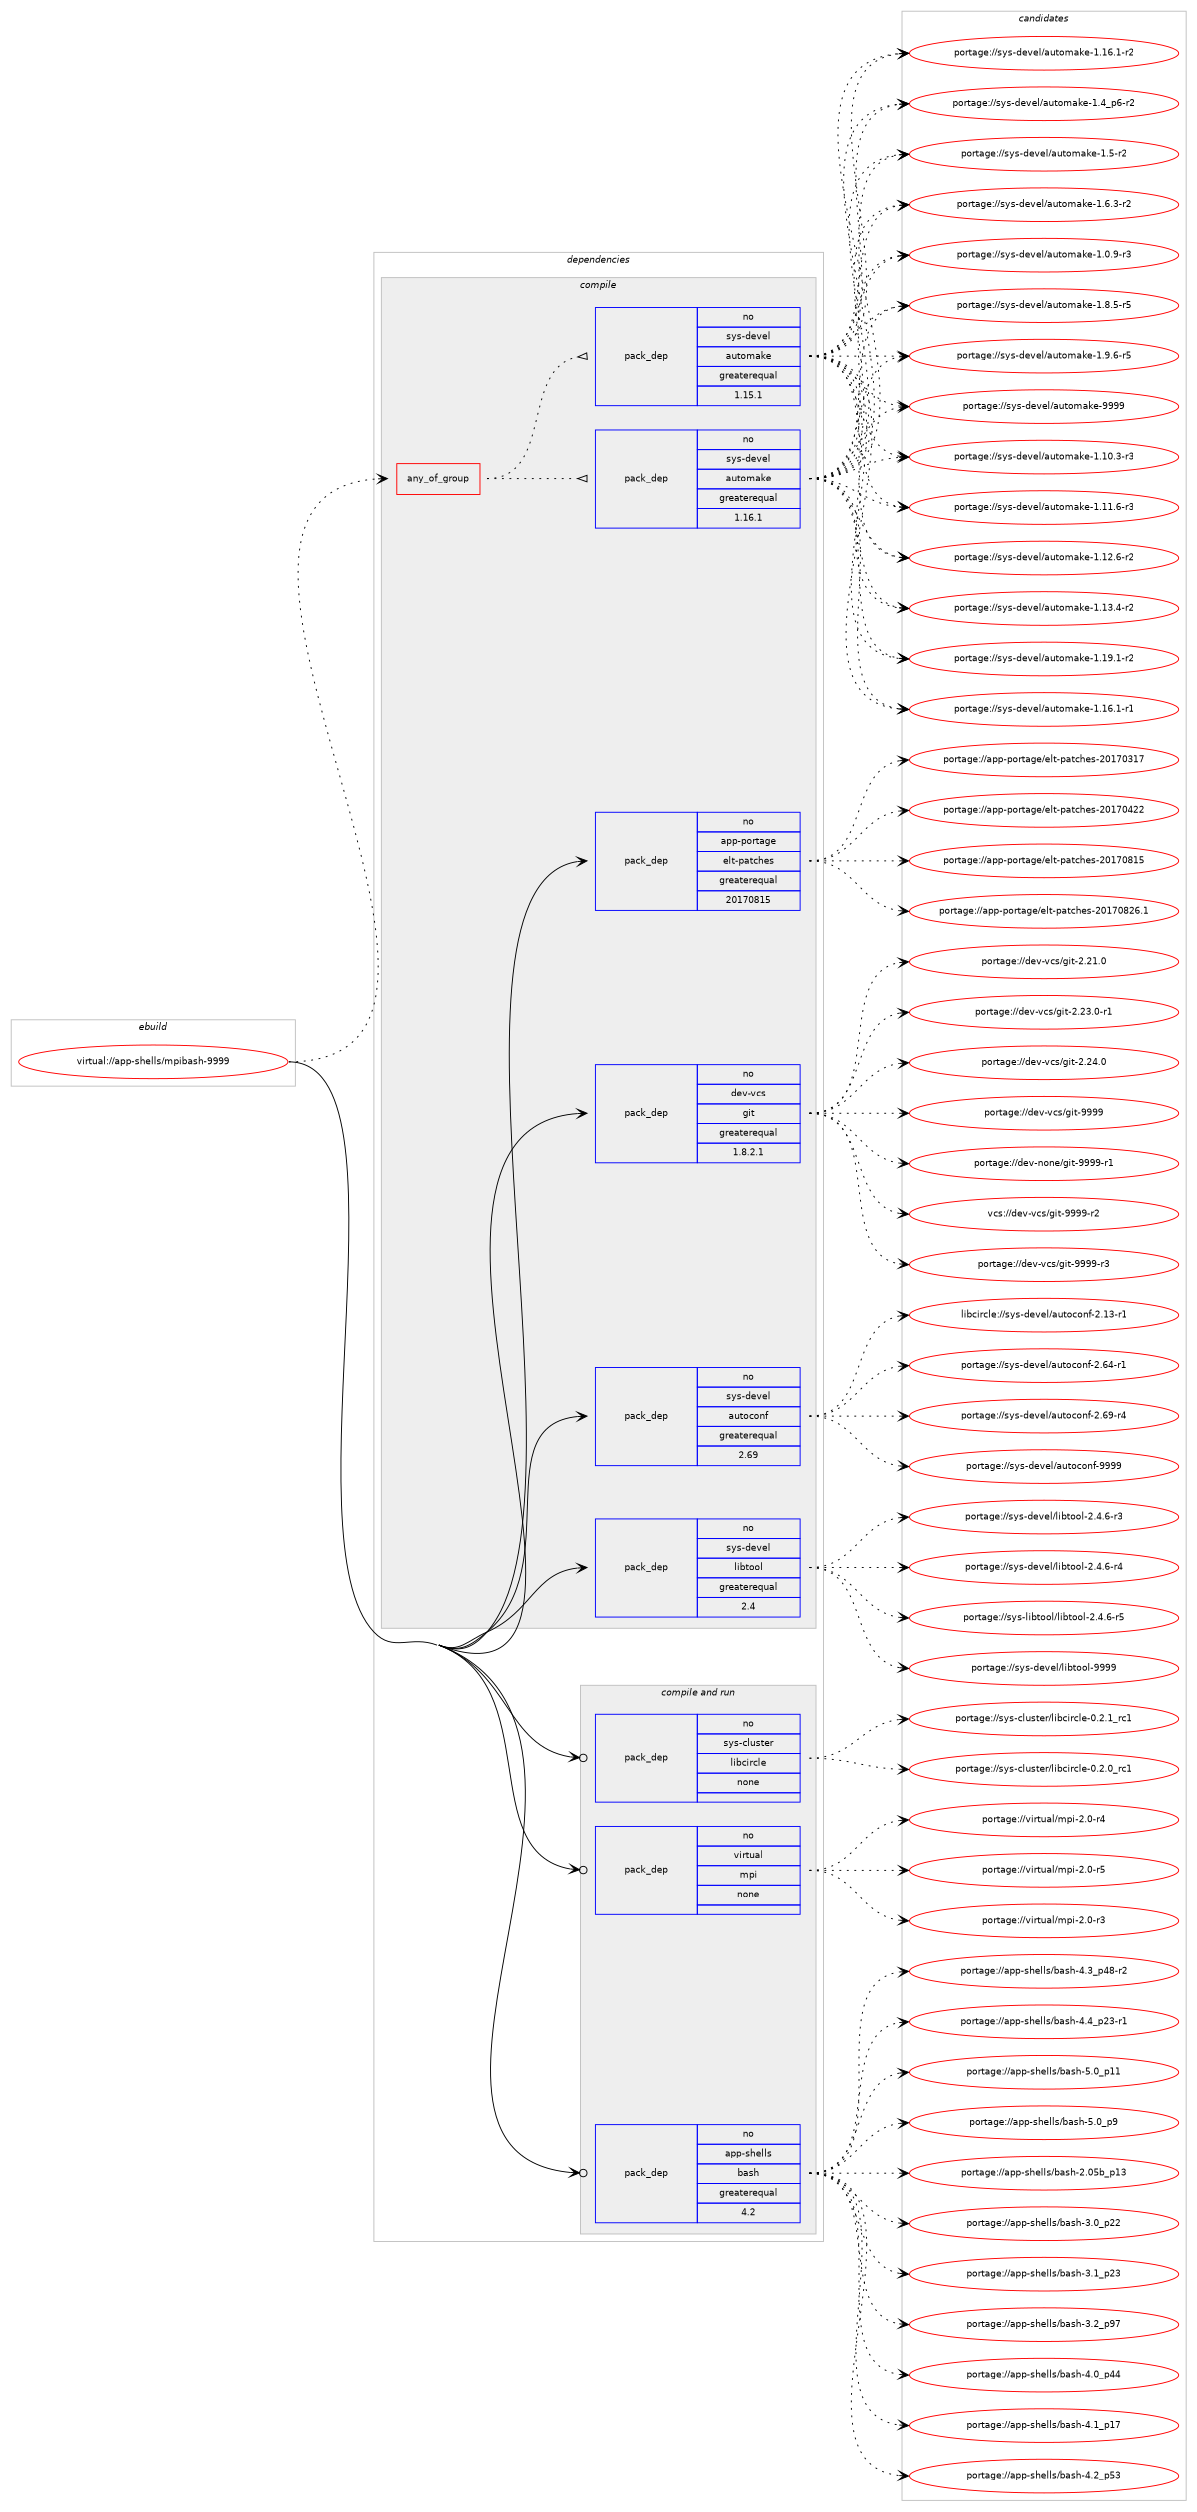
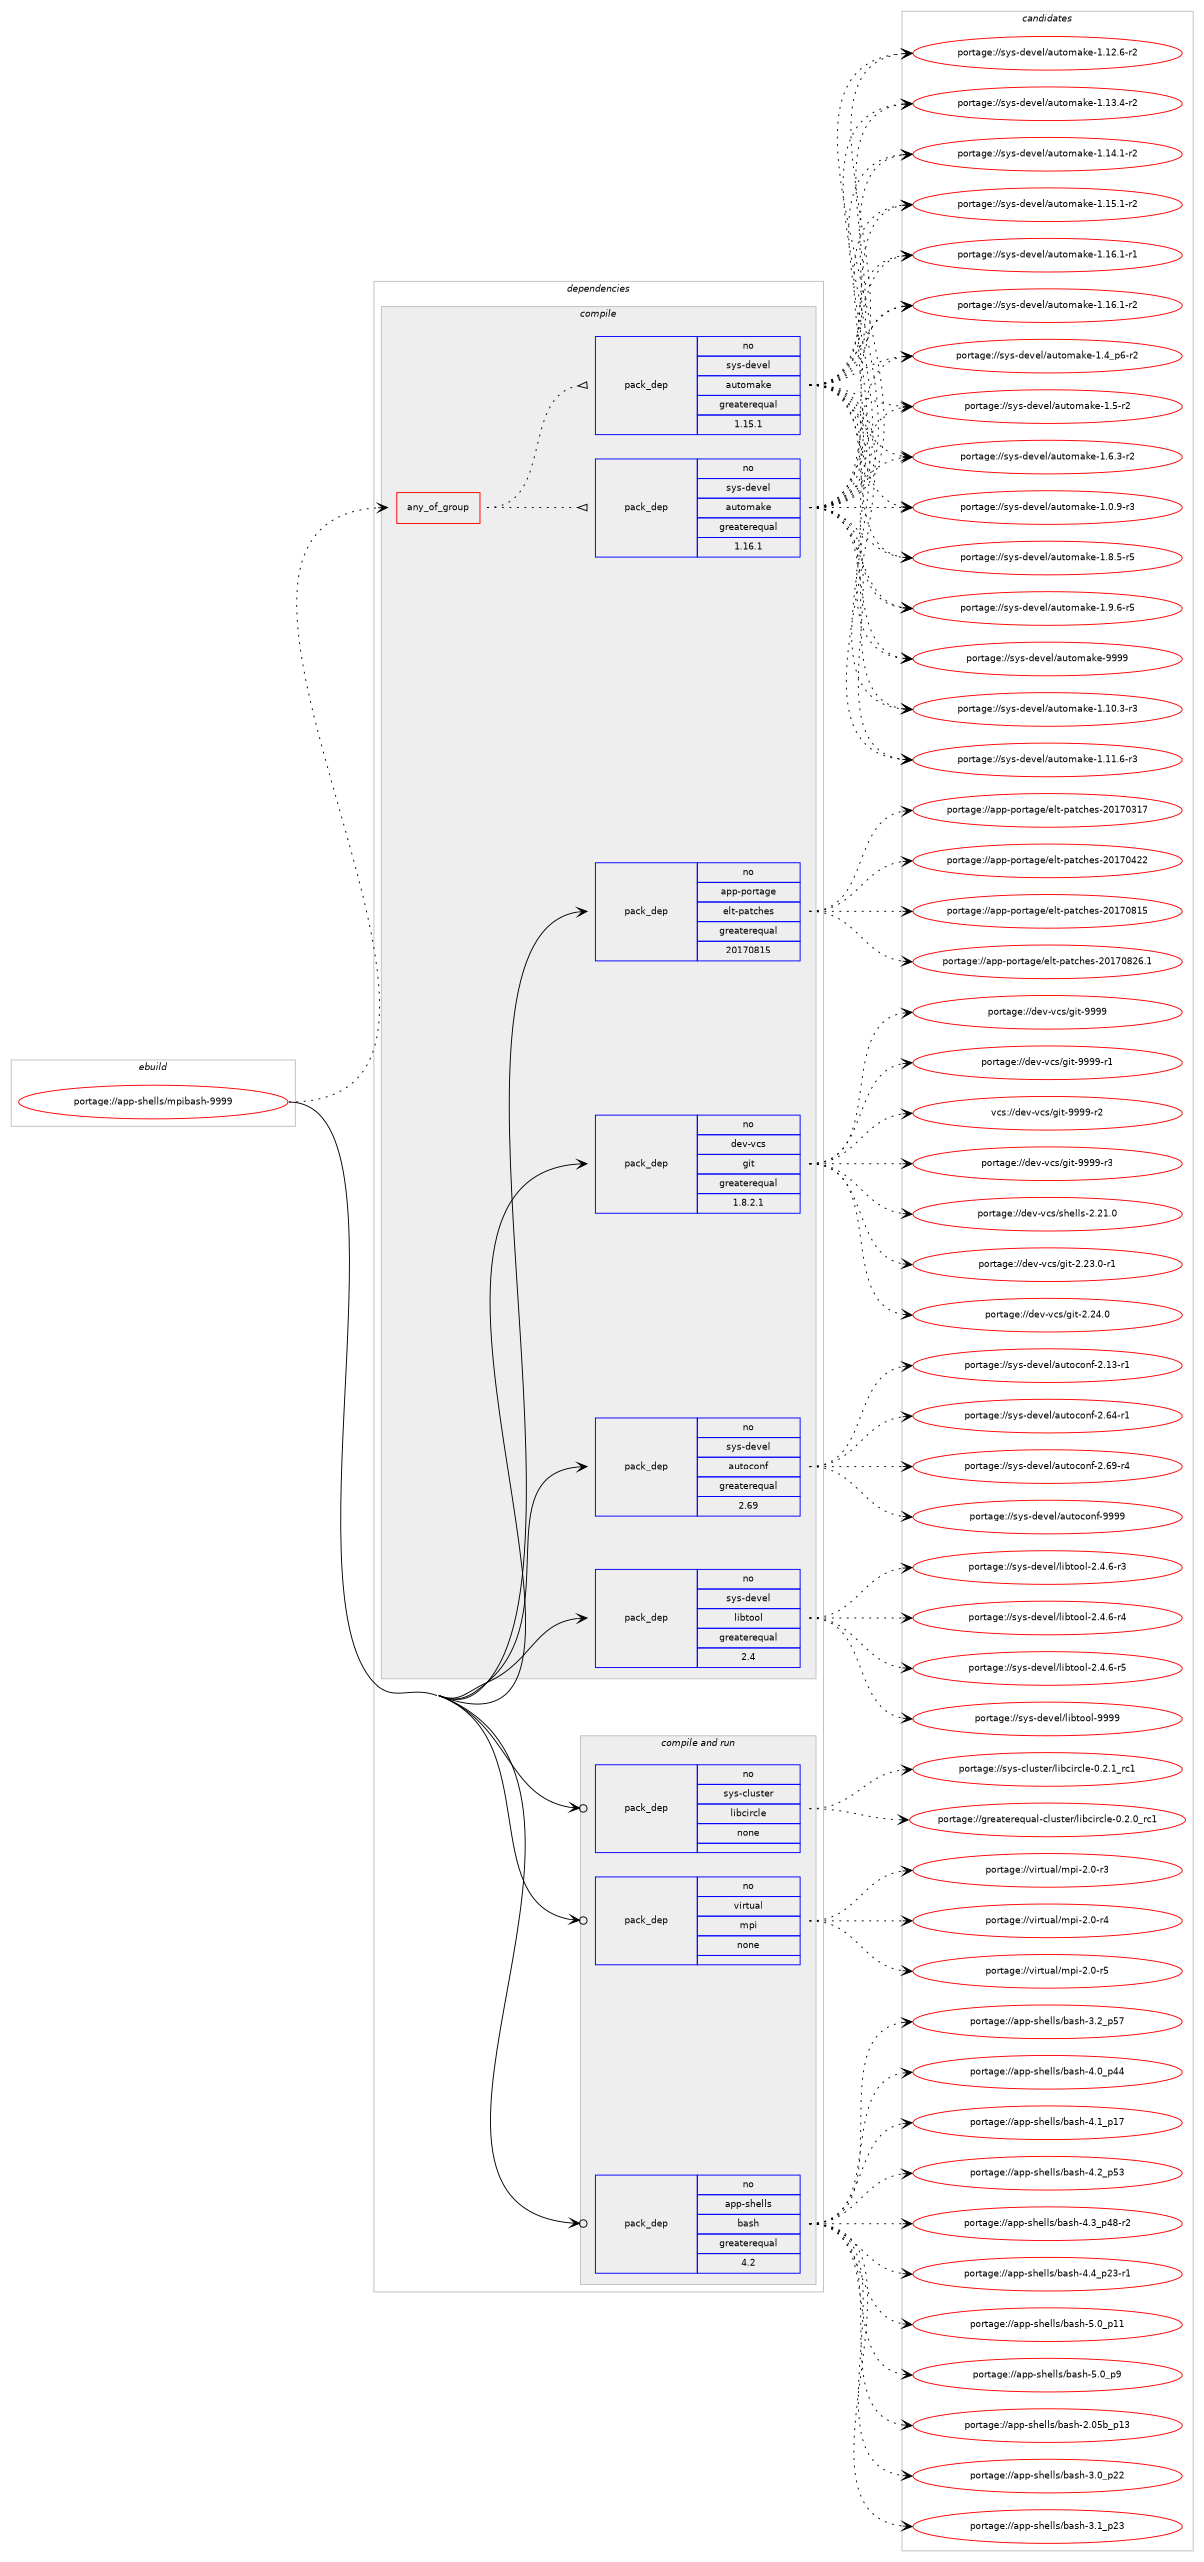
node "portage://sys-devel/automake-1.15.1-r2": added
node "portage://sys-devel/automake-1.19.1-r2": label "portage://sys-devel/automake-1.19.1-r2" -> "portage://sys-devel/automake-1.14.1-r2"
node "portage://dev-vcs/git-2.21.0": label "portage://dev-vcs/git-2.21.0" -> "portage://dev-vcs/shells-2.21.0"
node "virtual://app-shells/mpibash-9999": label "virtual://app-shells/mpibash-9999" -> "portage://app-shells/mpibash-9999"
node "portage://dev-none/git-9999-r1": label "portage://dev-none/git-9999-r1" -> "portage://dev-vcs/git-9999-r1"
node "libcircle://sys-devel/autoconf-2.13-r1": label "libcircle://sys-devel/autoconf-2.13-r1" -> "portage://sys-devel/autoconf-2.13-r1"
node "portage://sys-libtool/libtool-2.4.6-r5": label "portage://sys-libtool/libtool-2.4.6-r5" -> "portage://sys-devel/libtool-2.4.6-r5"
node "portage://sys-cluster/libcircle-0.2.0_rc1": label "portage://sys-cluster/libcircle-0.2.0_rc1" -> "portage://greaterequal-cluster/libcircle-0.2.0_rc1"
node "portage://app-shells/bash-3.2_p97": label "portage://app-shells/bash-3.2_p97" -> "portage://app-shells/bash-3.2_p57"
